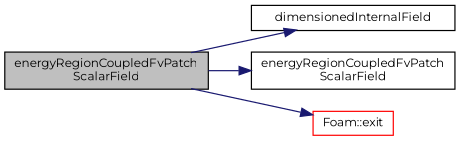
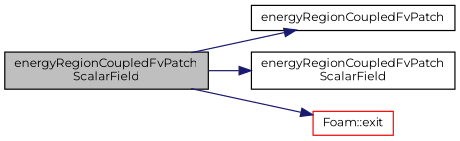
node "dimensionedInternalField": label "dimensionedInternalField" -> "energyRegionCoupledFvPatch"
